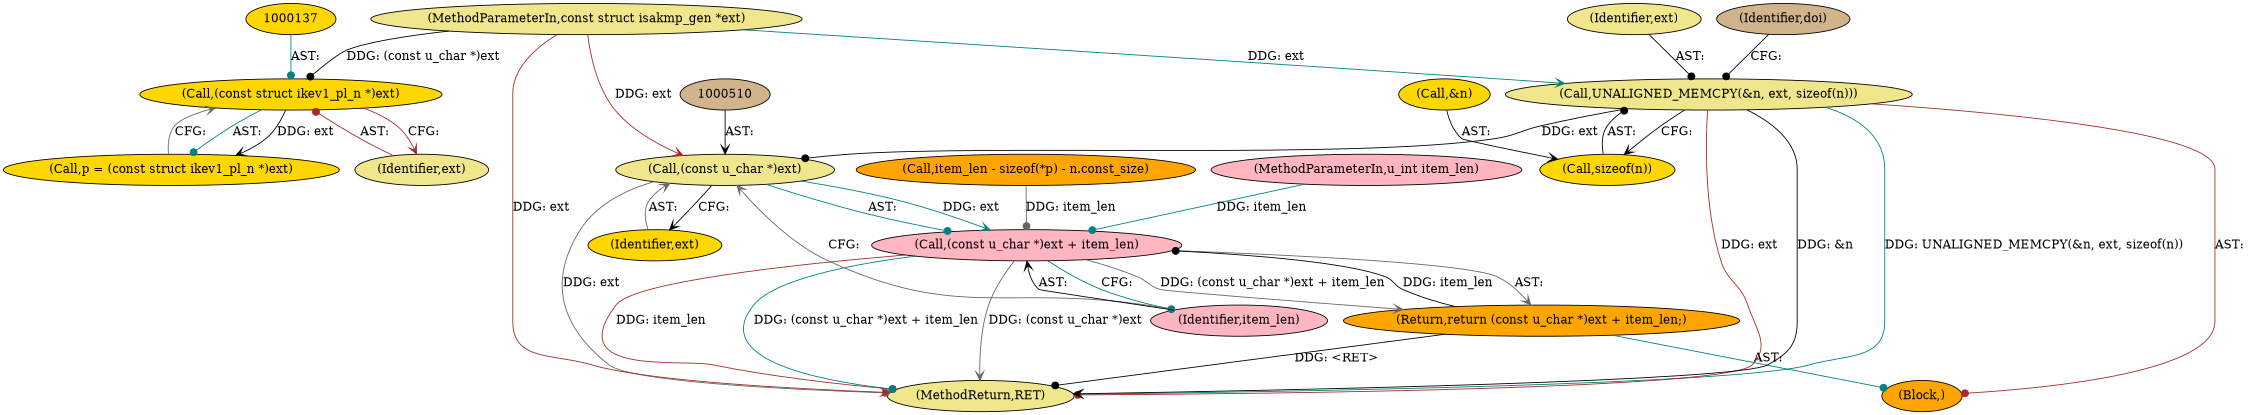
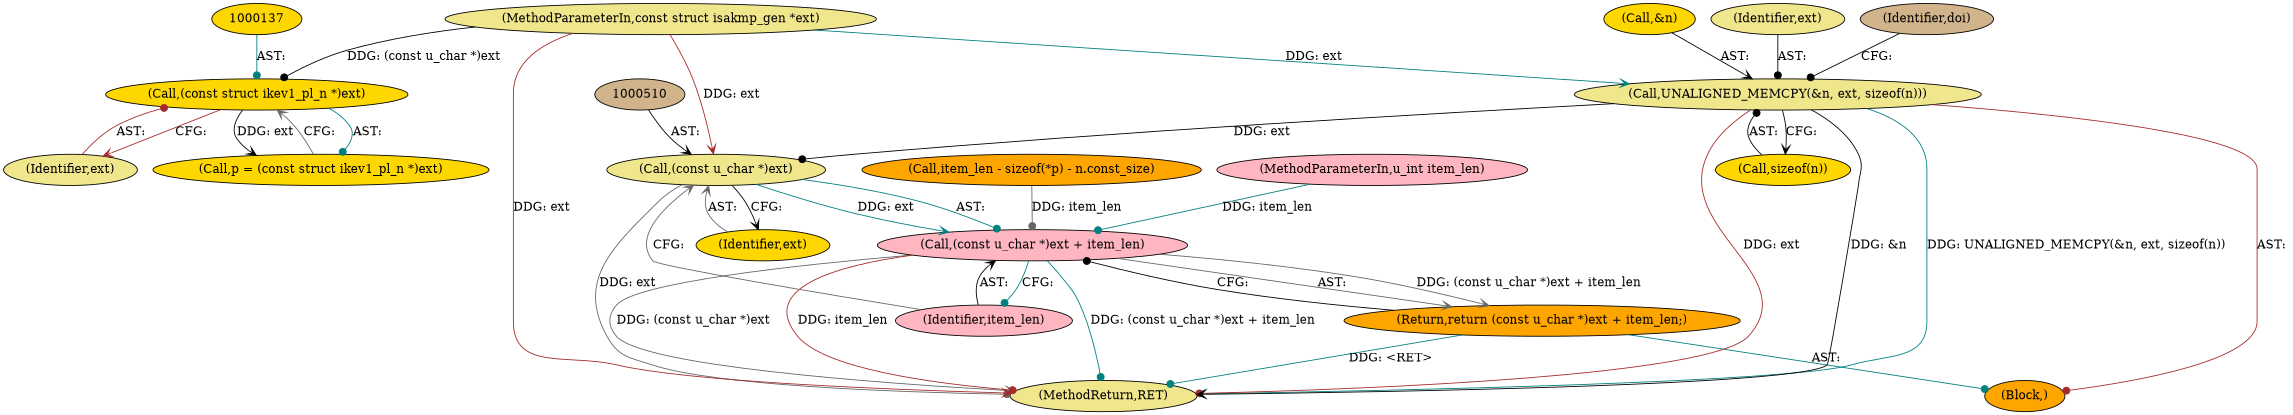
edge "(Call,&n)" -> "(Call,sizeof(n))": now "(Call,&n)" -> "(Call,UNALIGNED_MEMCPY(&n, ext, sizeof(n)))"
edge "(Return,return (const u_char *)ext + item_len;)" -> "(Call,(const u_char *)ext + item_len)": label "DDG: item_len" -> "CFG: "
edge "(Return,return (const u_char *)ext + item_len;)" -> "(MethodReturn,RET)": color black -> teal
